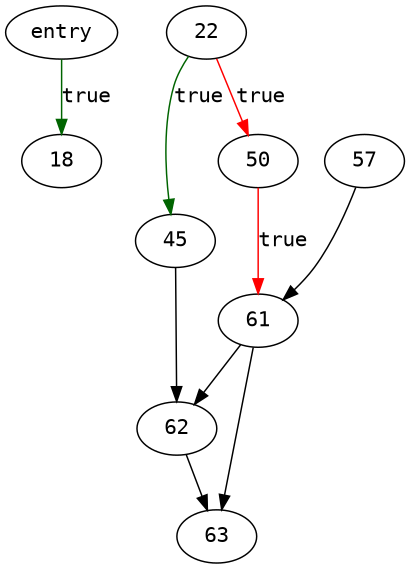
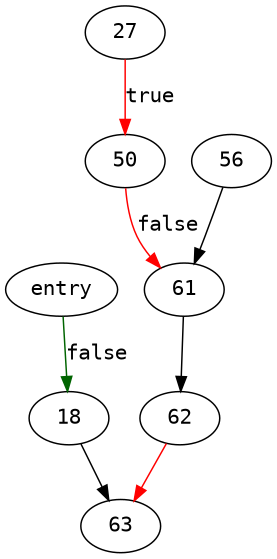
node "22": label "22" -> "27"
edge "entry" -> "18": label "true" -> "false"
node "57": label "57" -> "56"
node "45": removed
edge "50" -> "61": label "true" -> "false"
edge "61" -> "63": now "18" -> "63"
edge "62" -> "63": color black -> red
